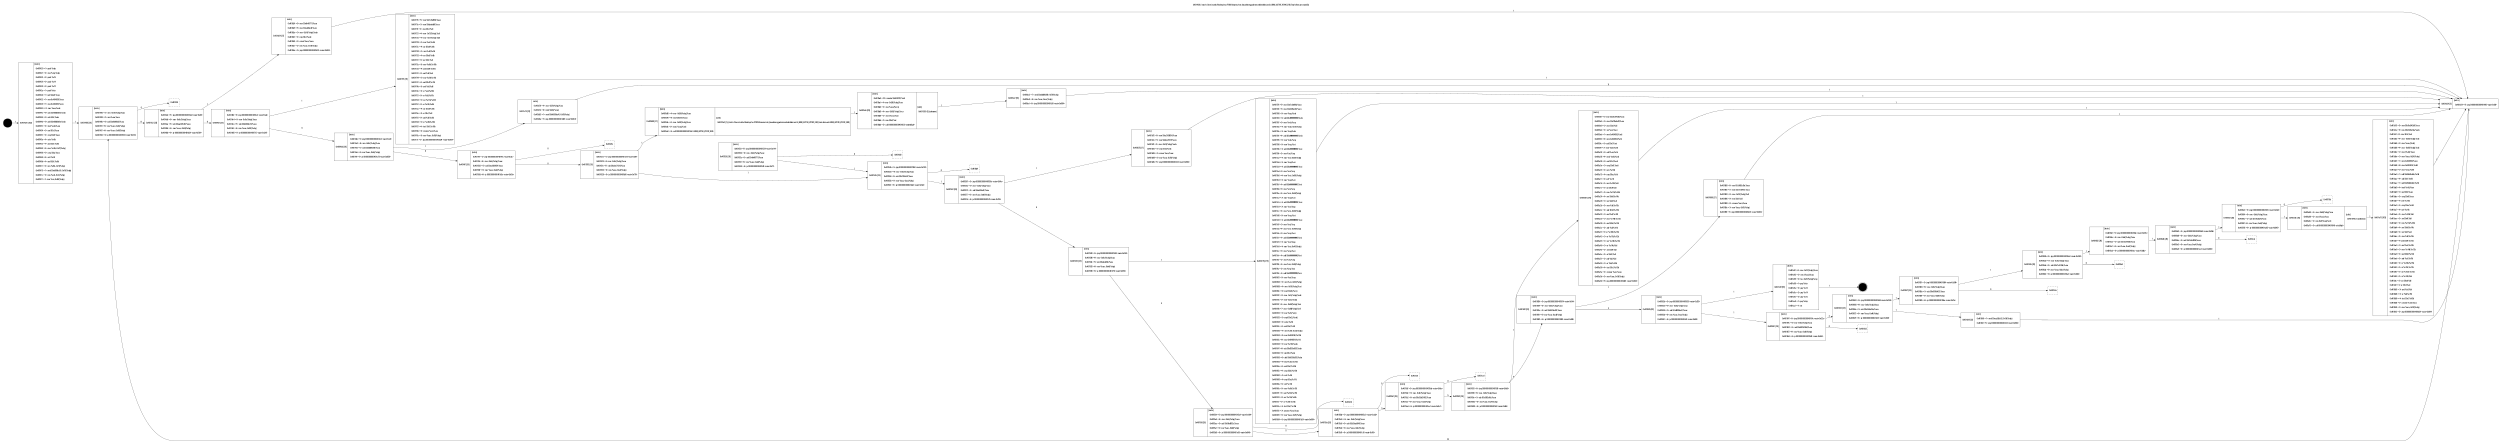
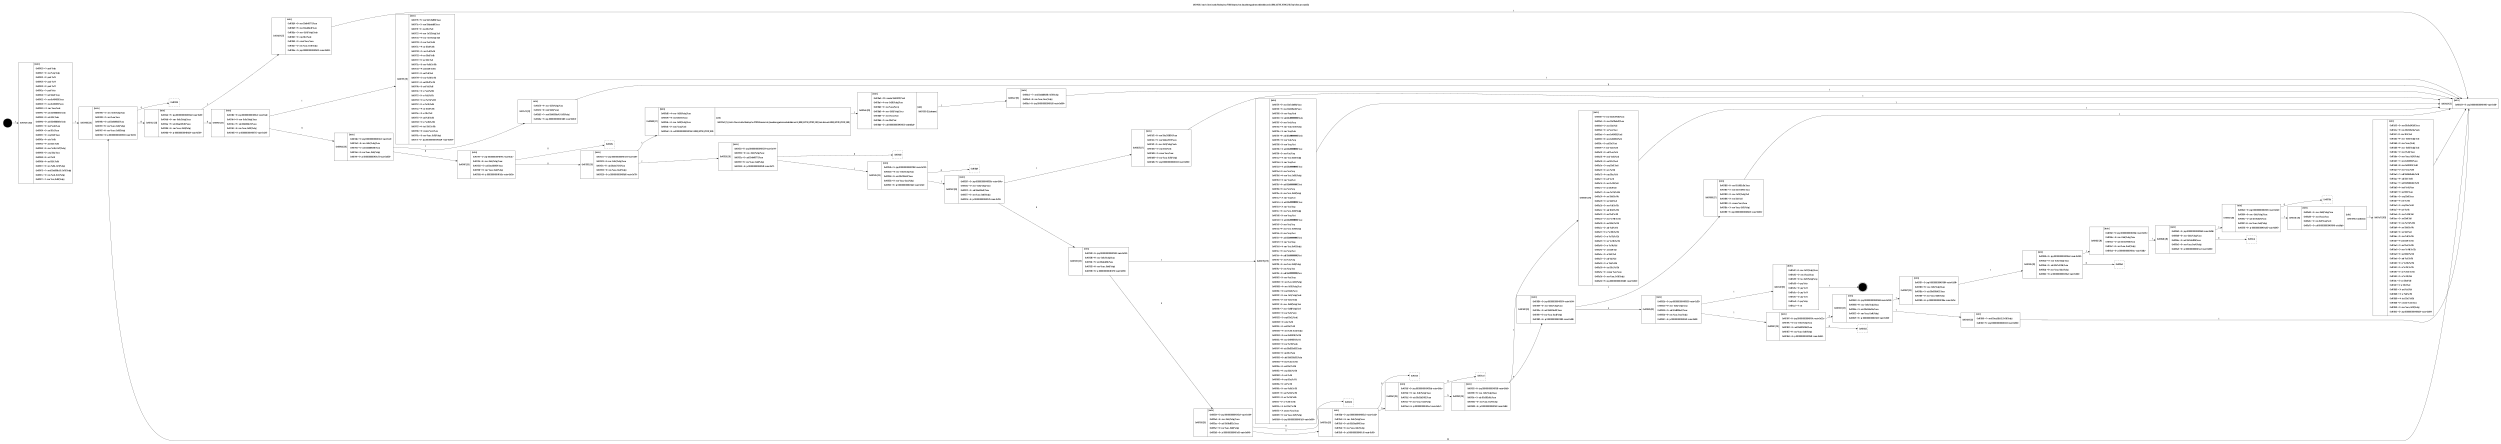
edge "0x401513 [28]" -> "0x40154b [28]": now "0x401513 [28]" -> "0x40152f [28]"
node "0x401b5a": removed
